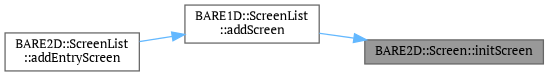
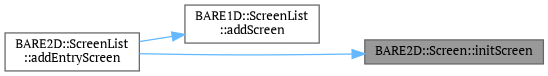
edge "BARE1D::ScreenList ::addScreen" -> "BARE2D::Screen::initScreen": now "BARE2D::ScreenList ::addEntryScreen" -> "BARE2D::Screen::initScreen"
